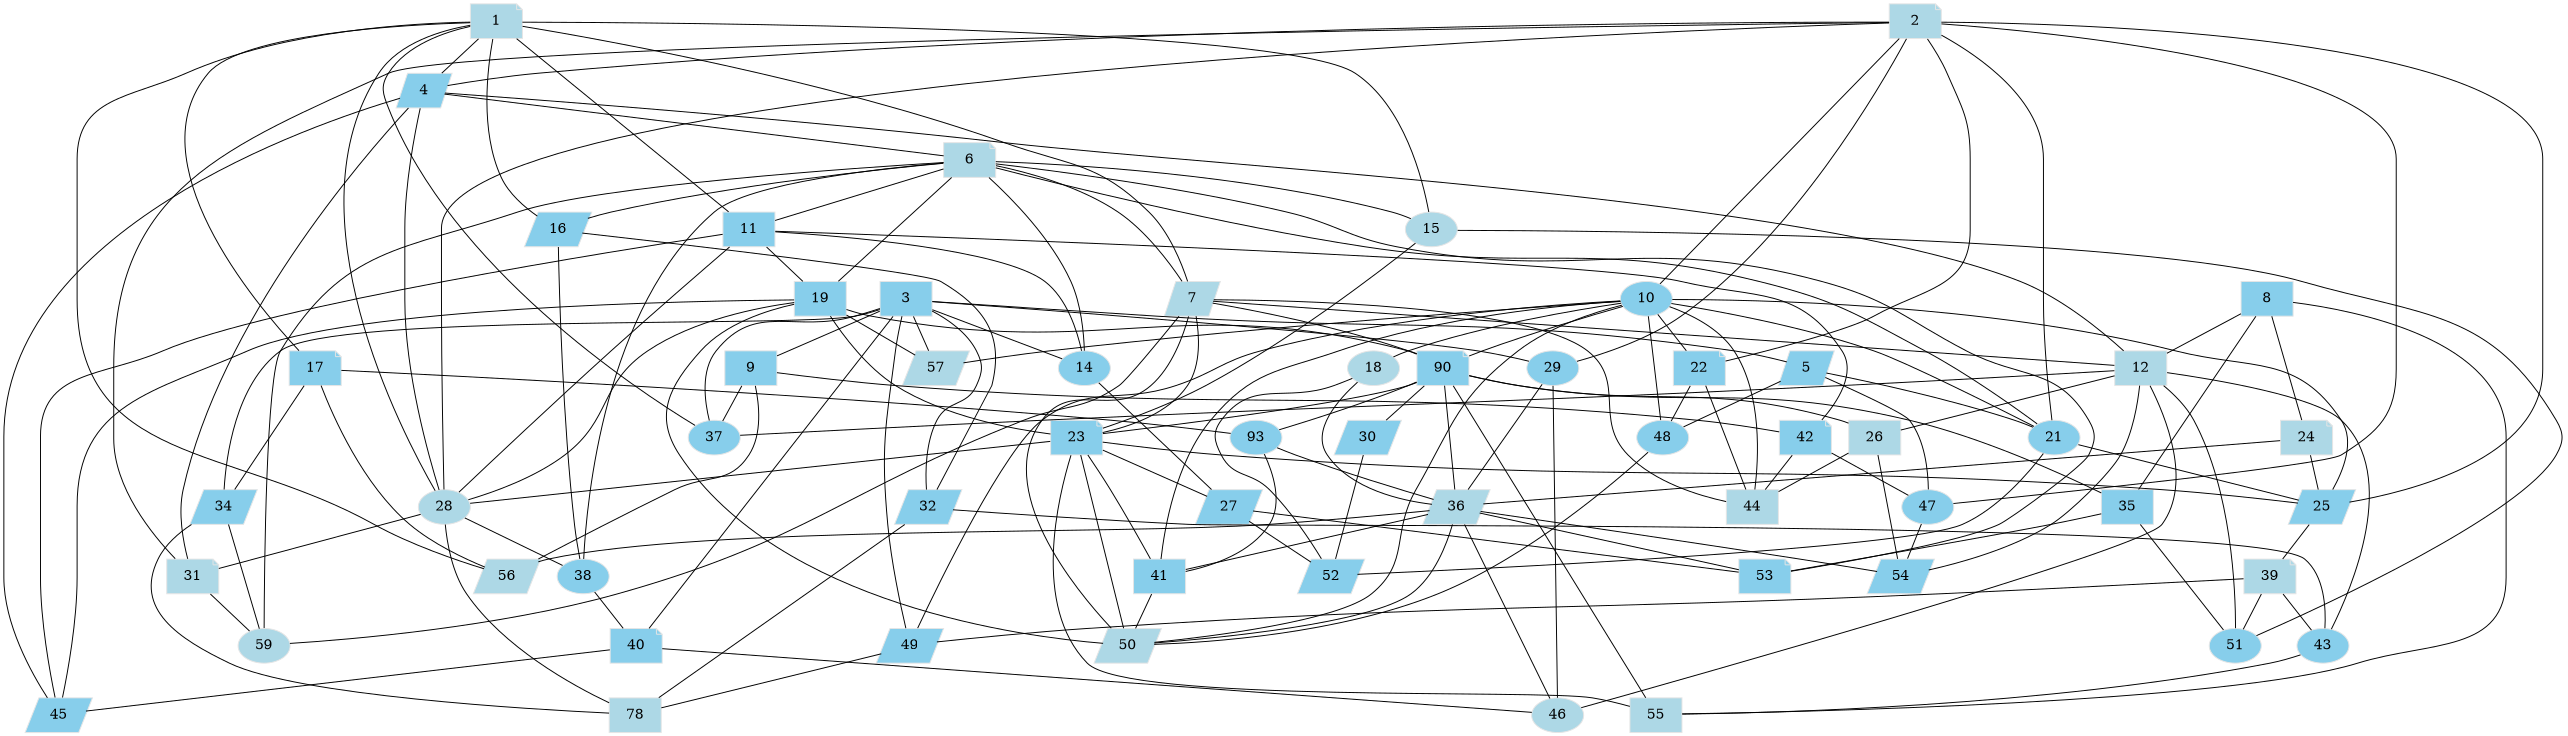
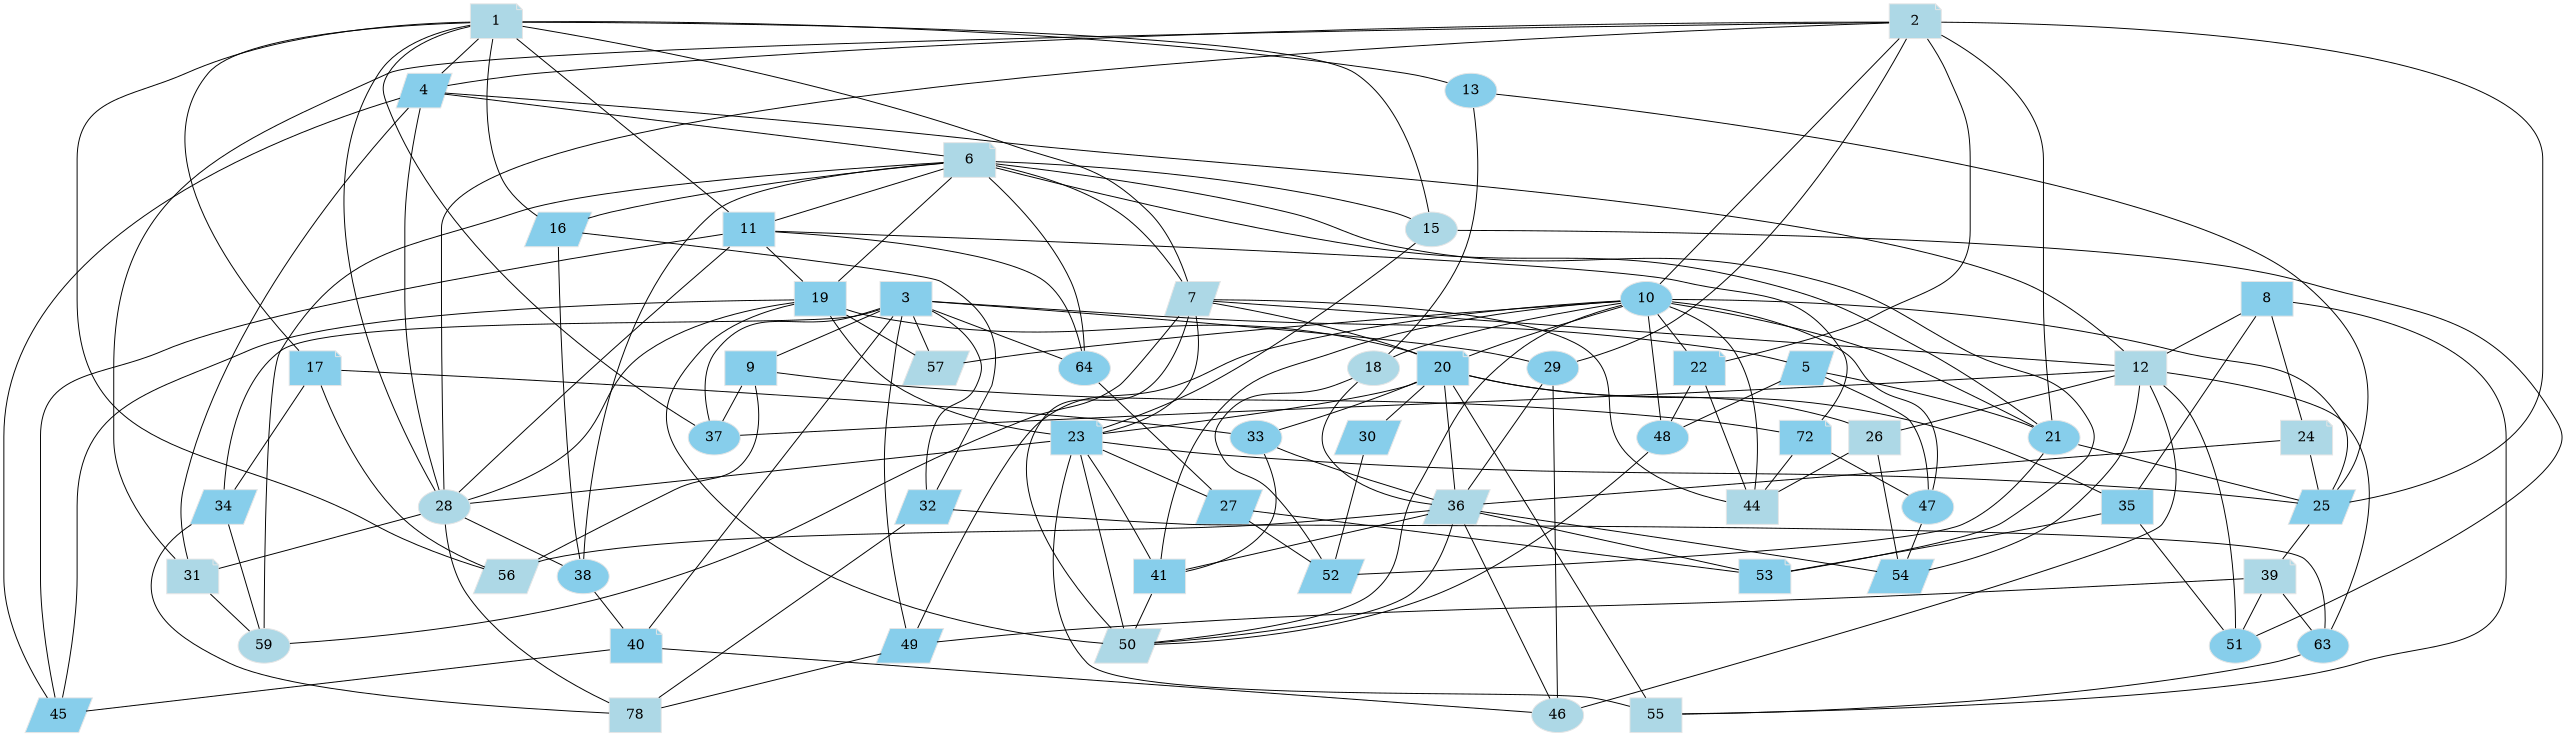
node "13": added
edge "2" -- "47": now "10" -- "47"
node "14": label "14" -> "64"
node "90": label "90" -> "20"
node "93": label "93" -> "33"
node "42": label "42" -> "72"
node "43": label "43" -> "63"
